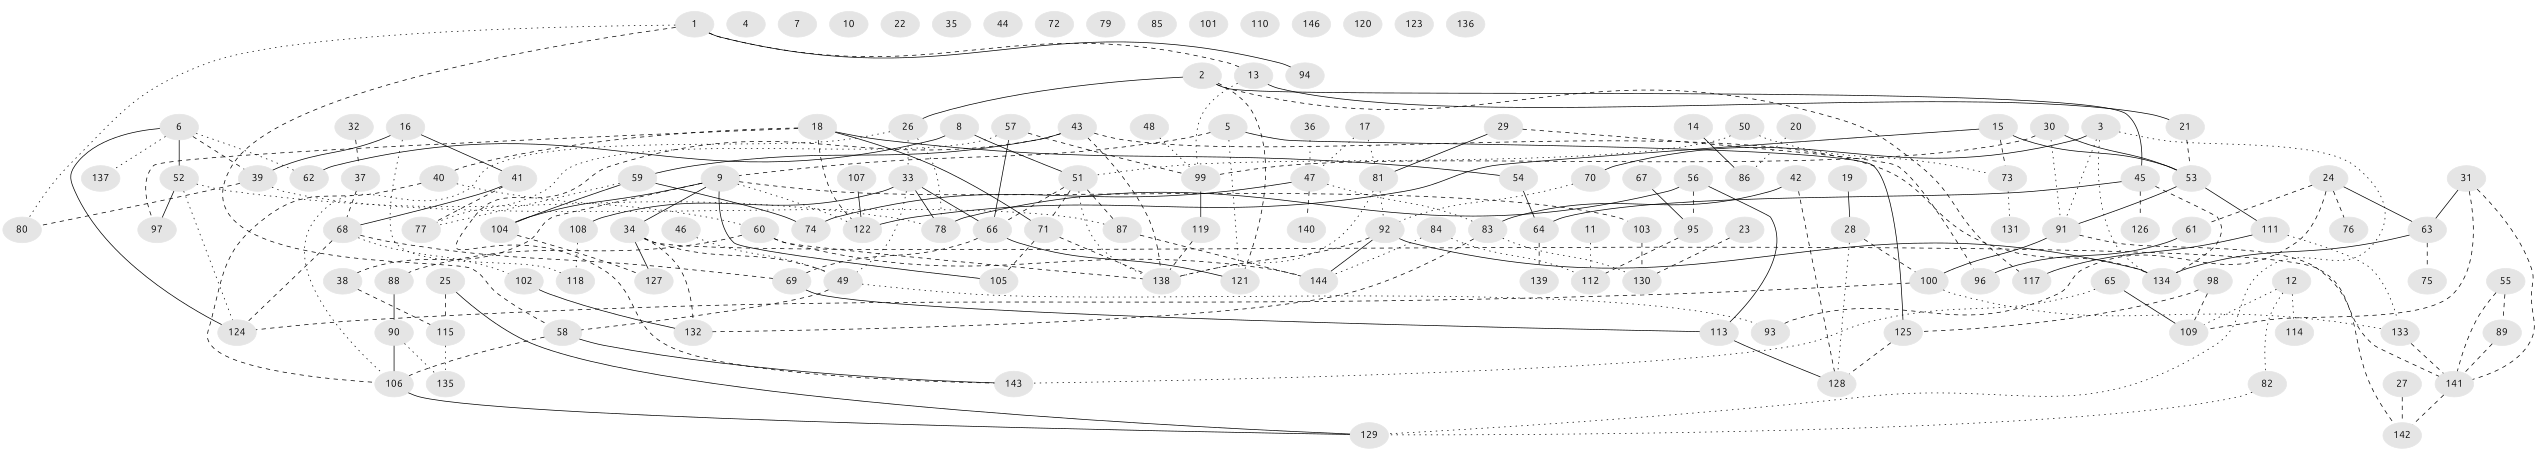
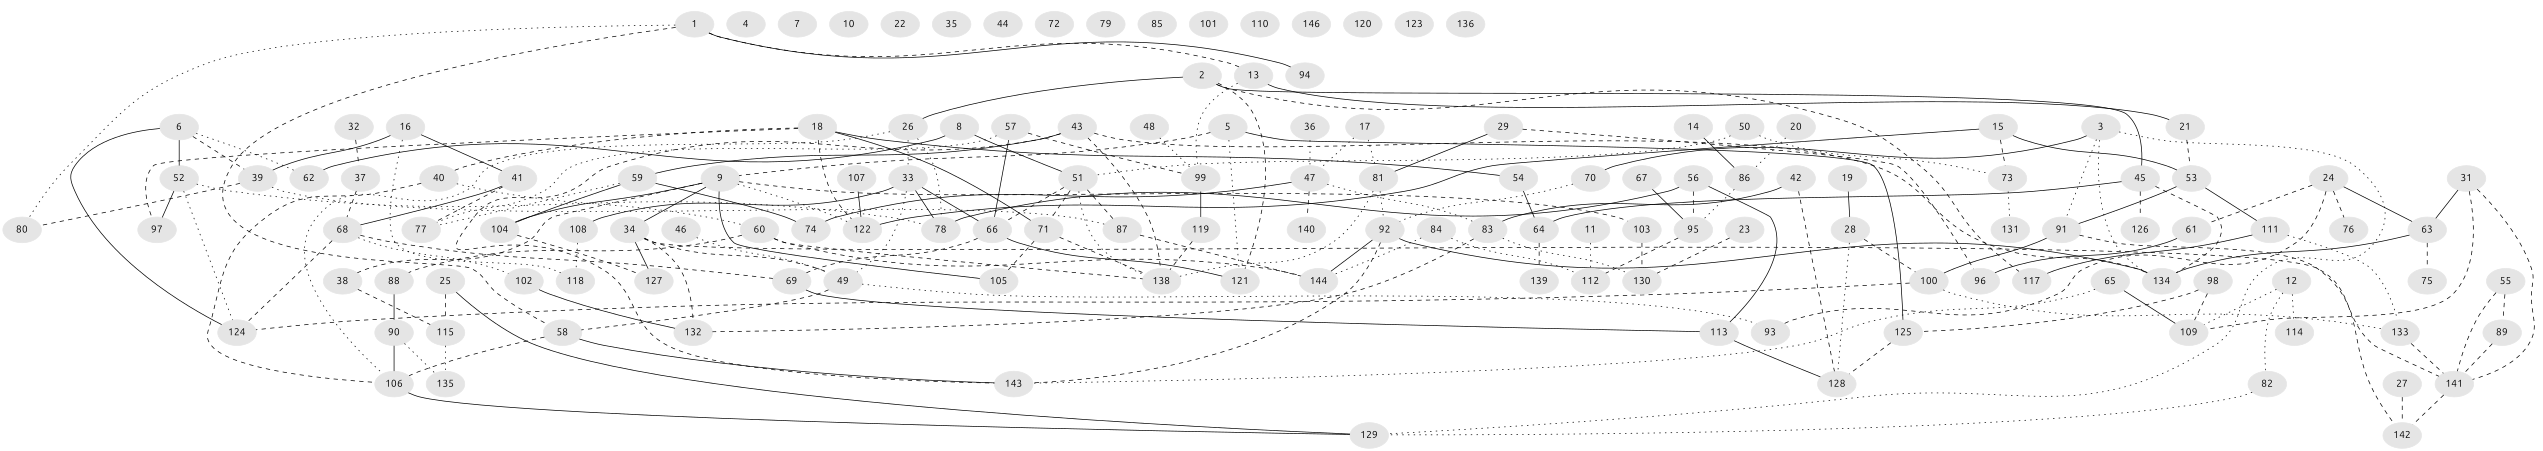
node "30": removed
node "137": removed
edge "86" -- "95": added
edge "92" -- "138": now "92" -- "143"
